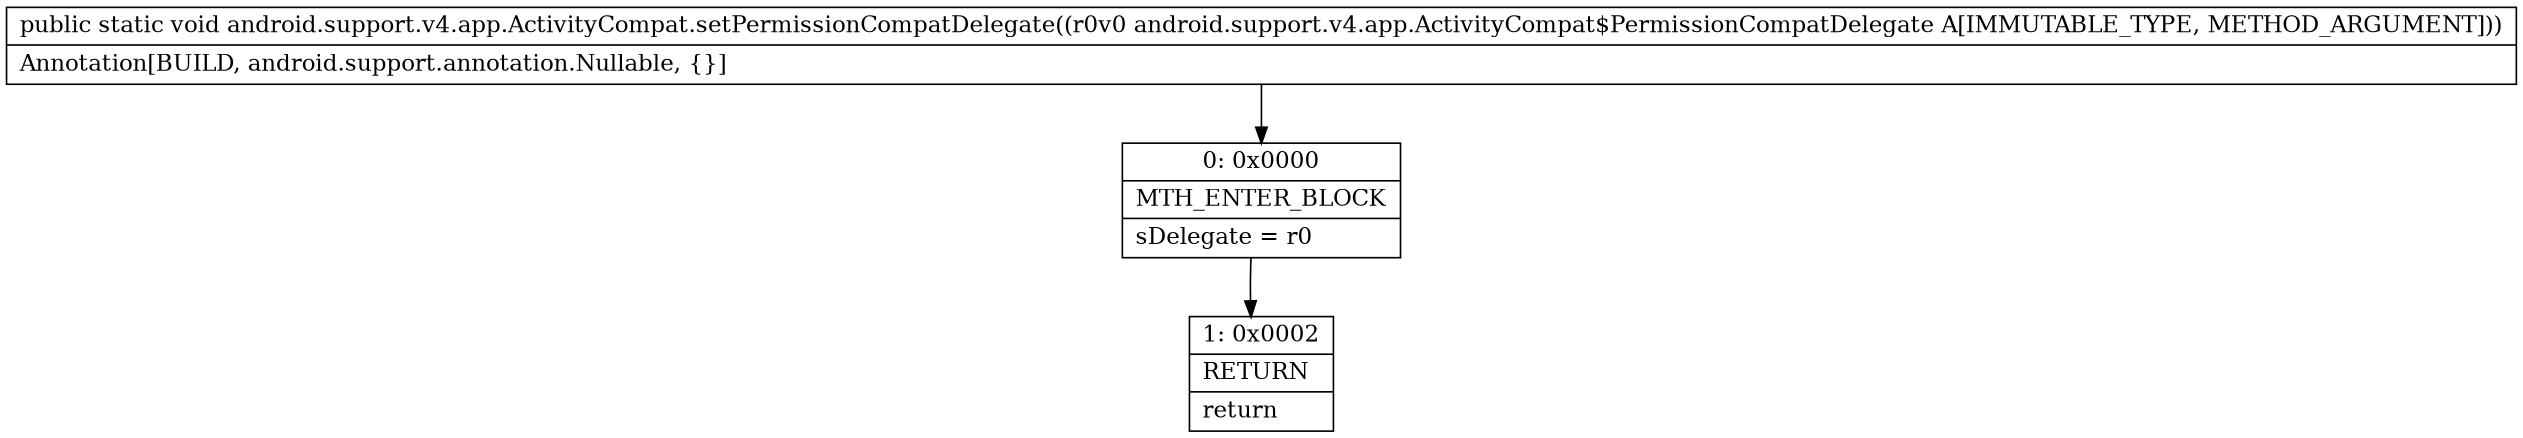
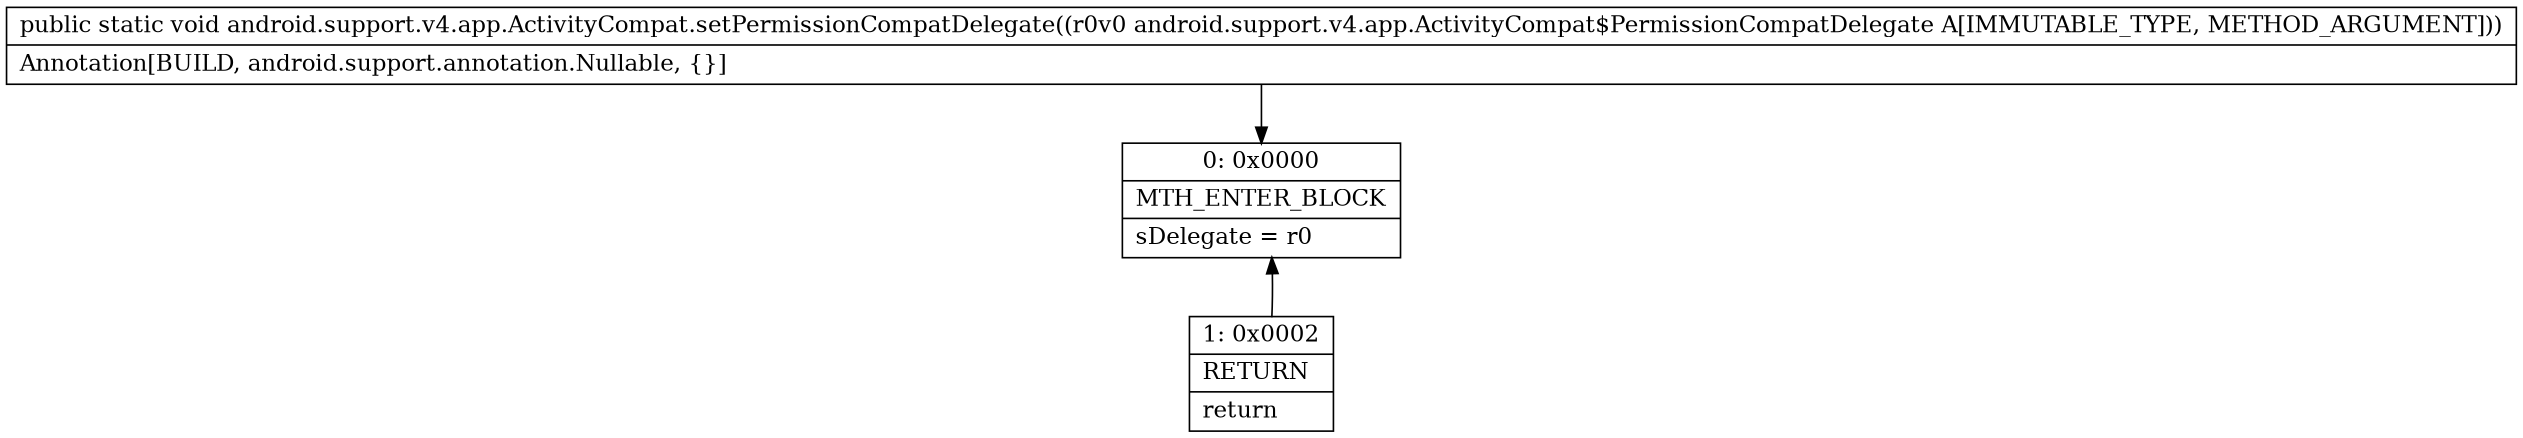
edge "0: 0x0000" -> "1: 0x0002": reversed
